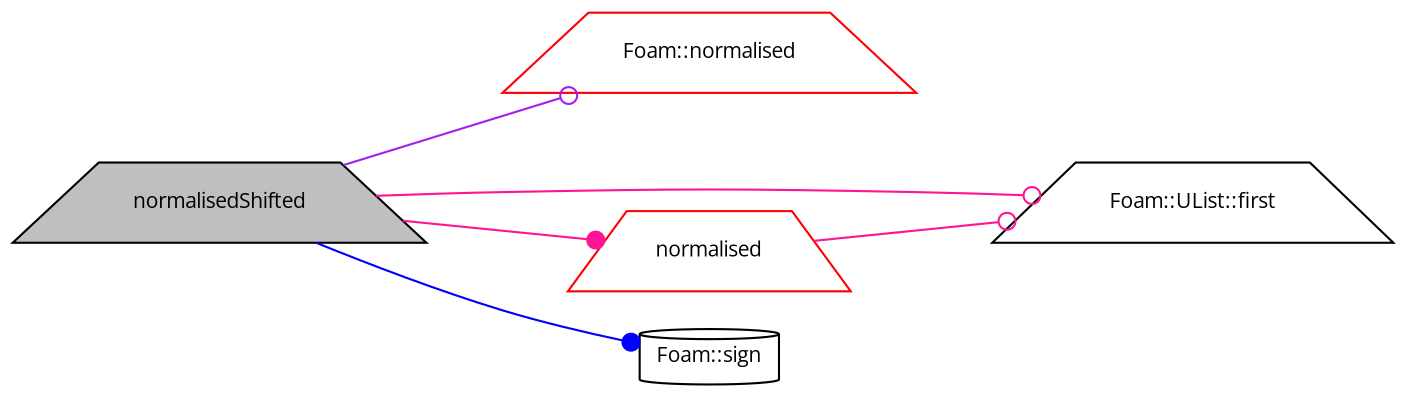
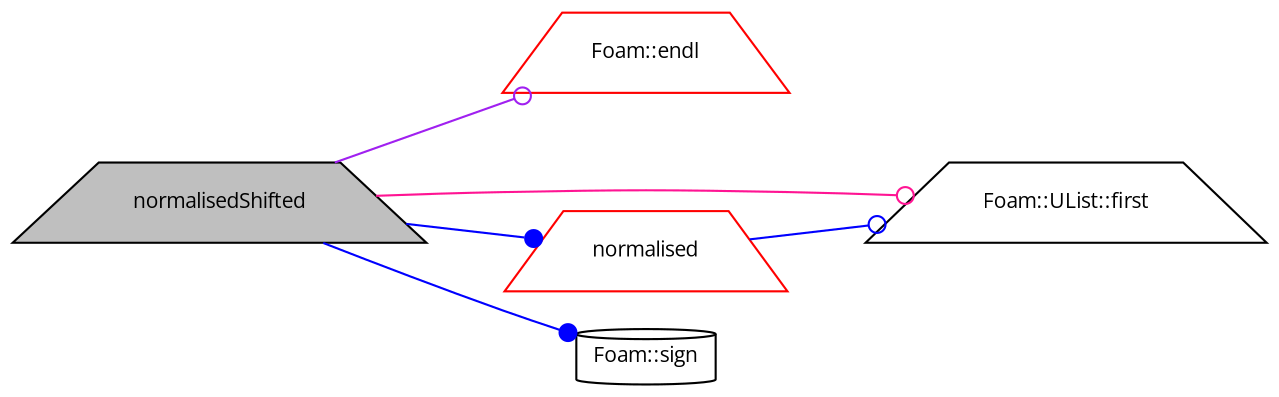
node "Foam::normalised": label "Foam::normalised" -> "Foam::endl"
edge "normalisedShifted" -> "normalised": color deeppink -> blue
edge "normalised" -> "Foam::UList::first": color deeppink -> blue
